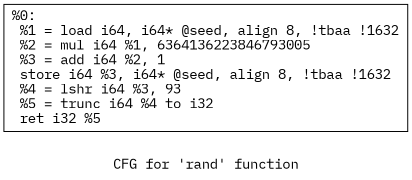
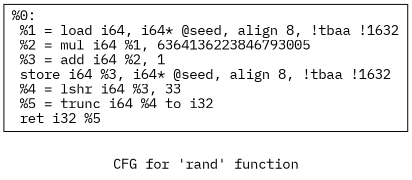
node "%0:": text "%4 = lshr i64 %3, 93" -> "%4 = lshr i64 %3, 33"
